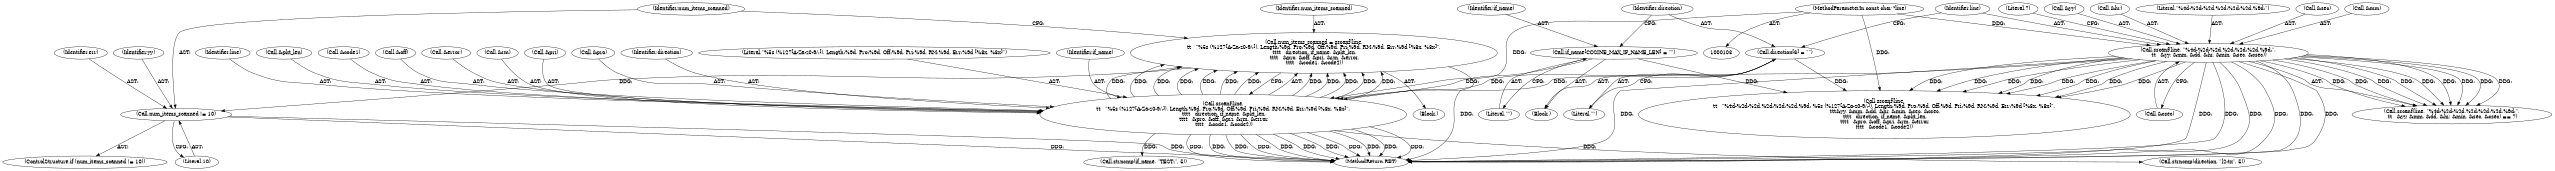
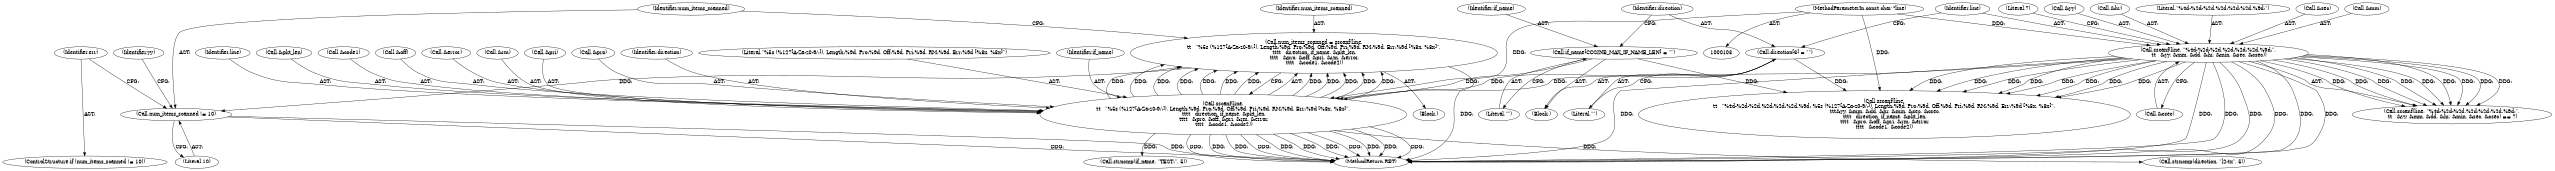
edge "(Identifier,err)" -> "(Call,num_items_scanned != 10)": label "AST: " -> "CFG: "
edge "(Identifier,yy)" -> "(Call,num_items_scanned != 10)": label "AST: " -> "CFG: "
edge "(Call,num_items_scanned != 10)" -> "(ControlStructure,if (num_items_scanned != 10))": now "(Identifier,err)" -> "(ControlStructure,if (num_items_scanned != 10))"
